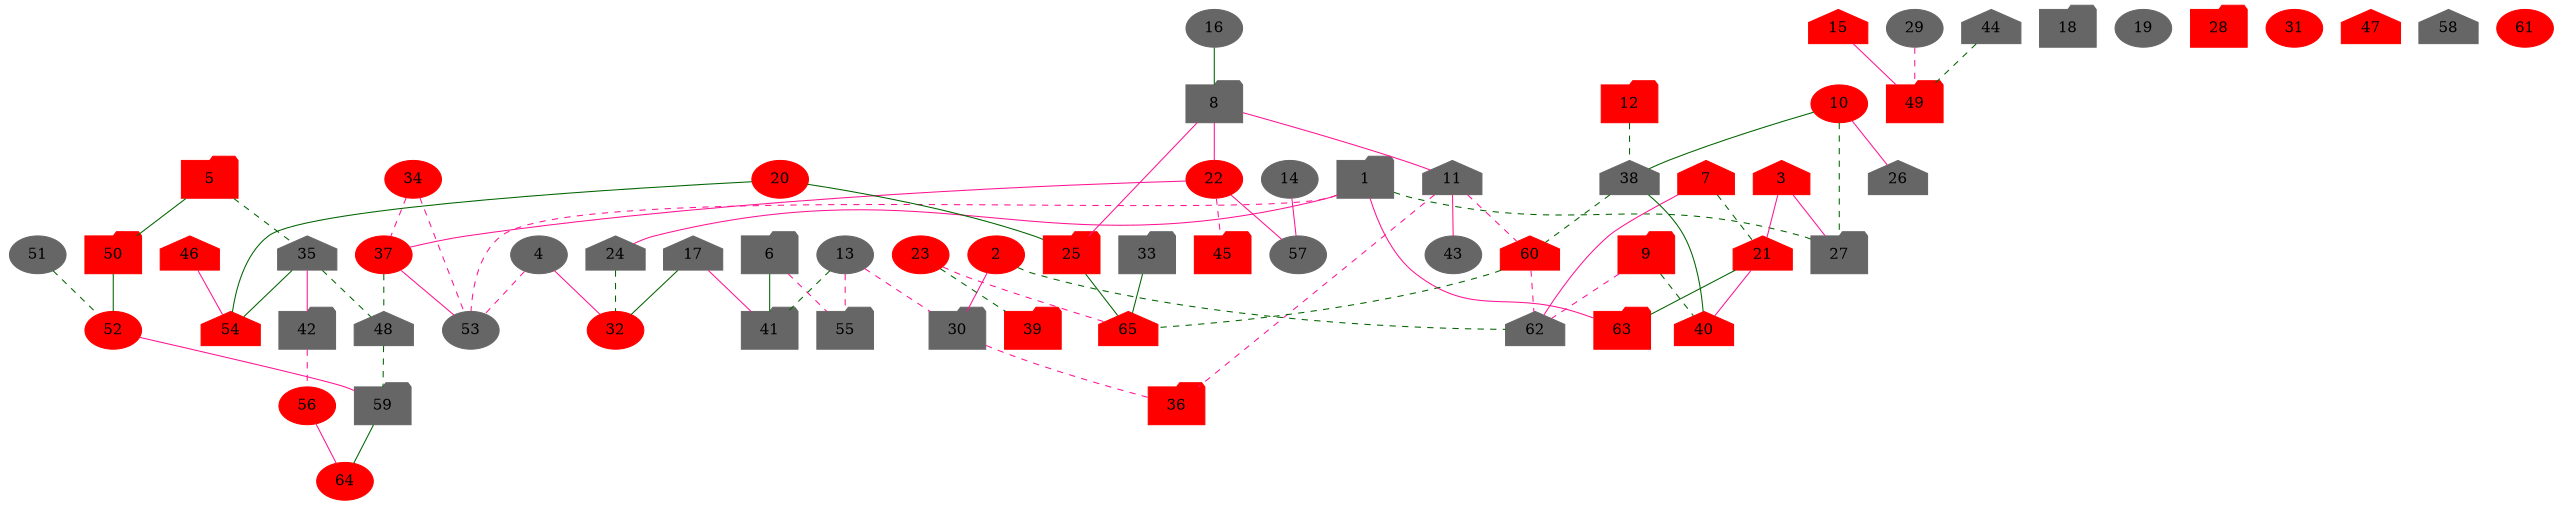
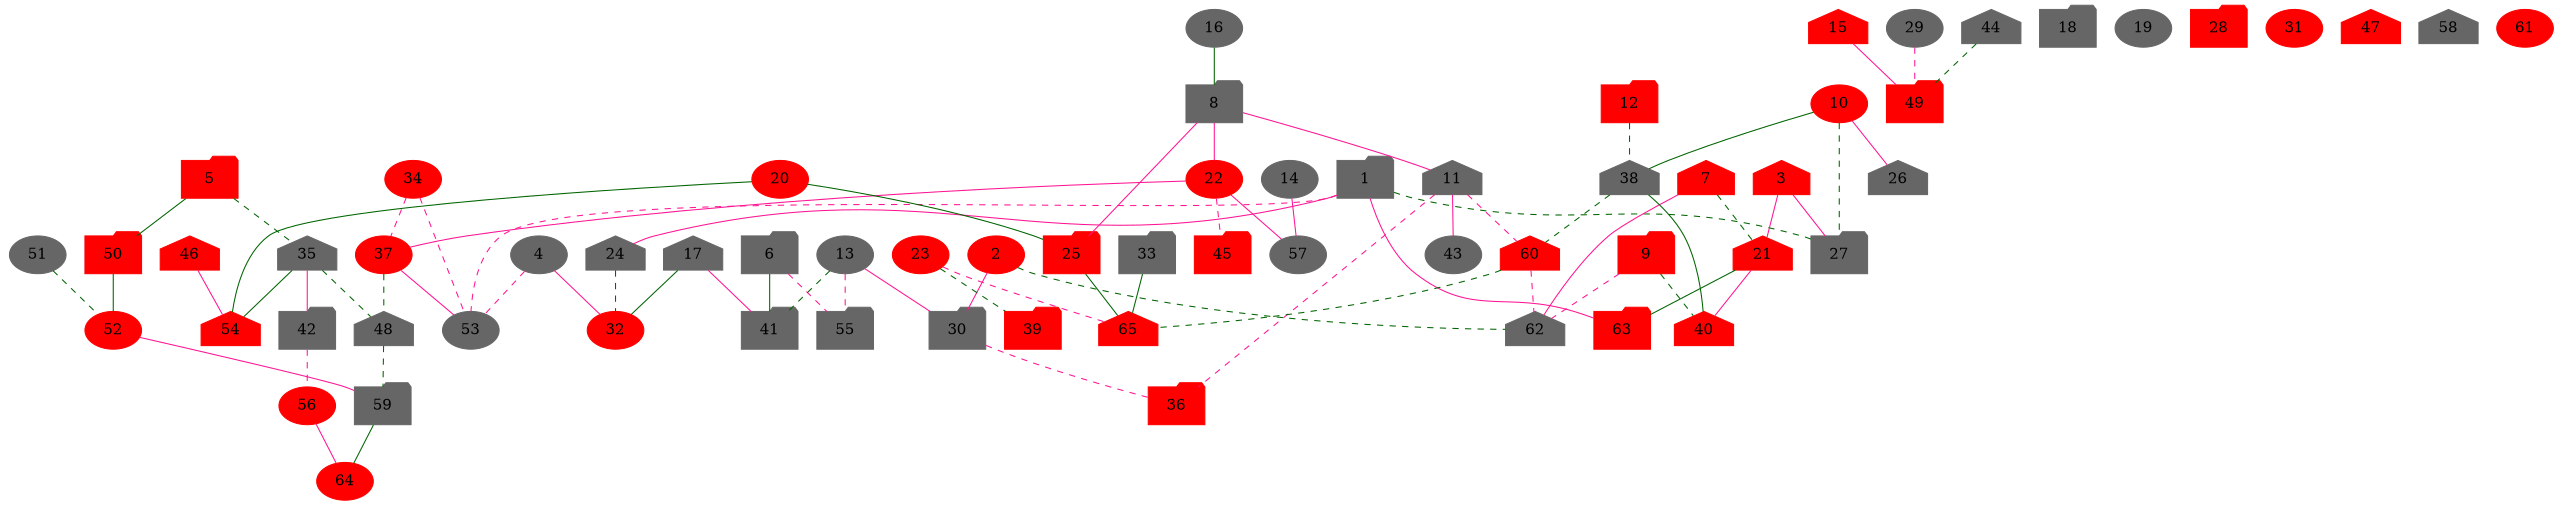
edge "13" -- "30": style dashed -> solid
